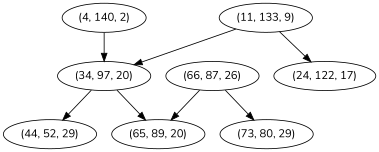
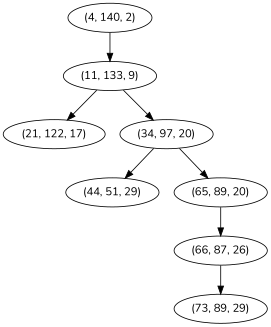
edge "(4, 140, 2)" -> "(34, 97, 20)": now "(4, 140, 2)" -> "(11, 133, 9)"
node "(24, 122, 17)": label "(24, 122, 17)" -> "(21, 122, 17)"
edge "(66, 87, 26)" -> "(65, 89, 20)": reversed
node "(44, 52, 29)": label "(44, 52, 29)" -> "(44, 51, 29)"
node "(73, 80, 29)": label "(73, 80, 29)" -> "(73, 89, 29)"
